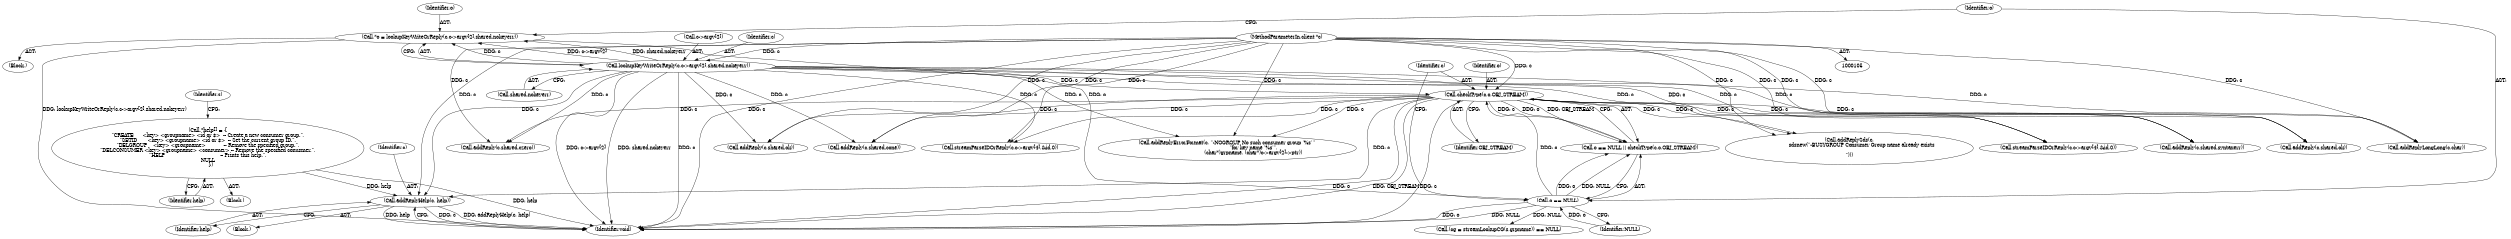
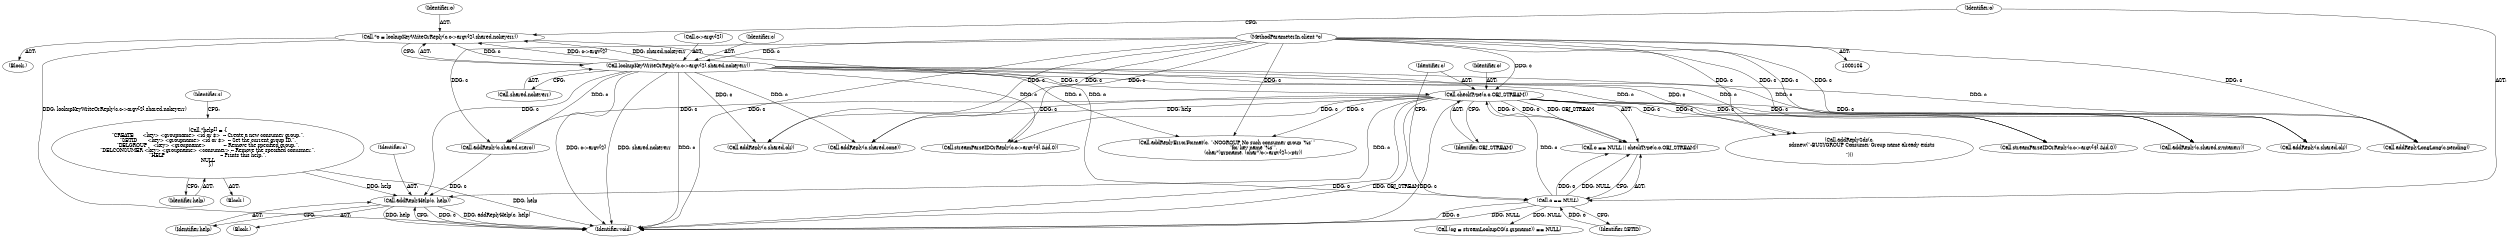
edge "(MethodParameterIn,client *c)" -> "(Call,addReplyHelp(c, help))": now "(Call,addReply(c,shared.czero))" -> "(Call,addReplyHelp(c, help))"
edge "(Call,o == NULL || checkType(c,o,OBJ_STREAM))" -> "(Call,checkType(c,o,OBJ_STREAM))": removed, label "CFG:"
edge "(Call,checkType(c,o,OBJ_STREAM))" -> "(Call,addReply(c,shared.cone))": label "DDG: c" -> "DDG: help"
node "(Call,addReplyLongLong(c,char))": label "(Call,addReplyLongLong(c,char))" -> "(Call,addReplyLongLong(c,pending))"
node "(Identifier,NULL)": label "(Identifier,NULL)" -> "(Identifier,SETID)"
